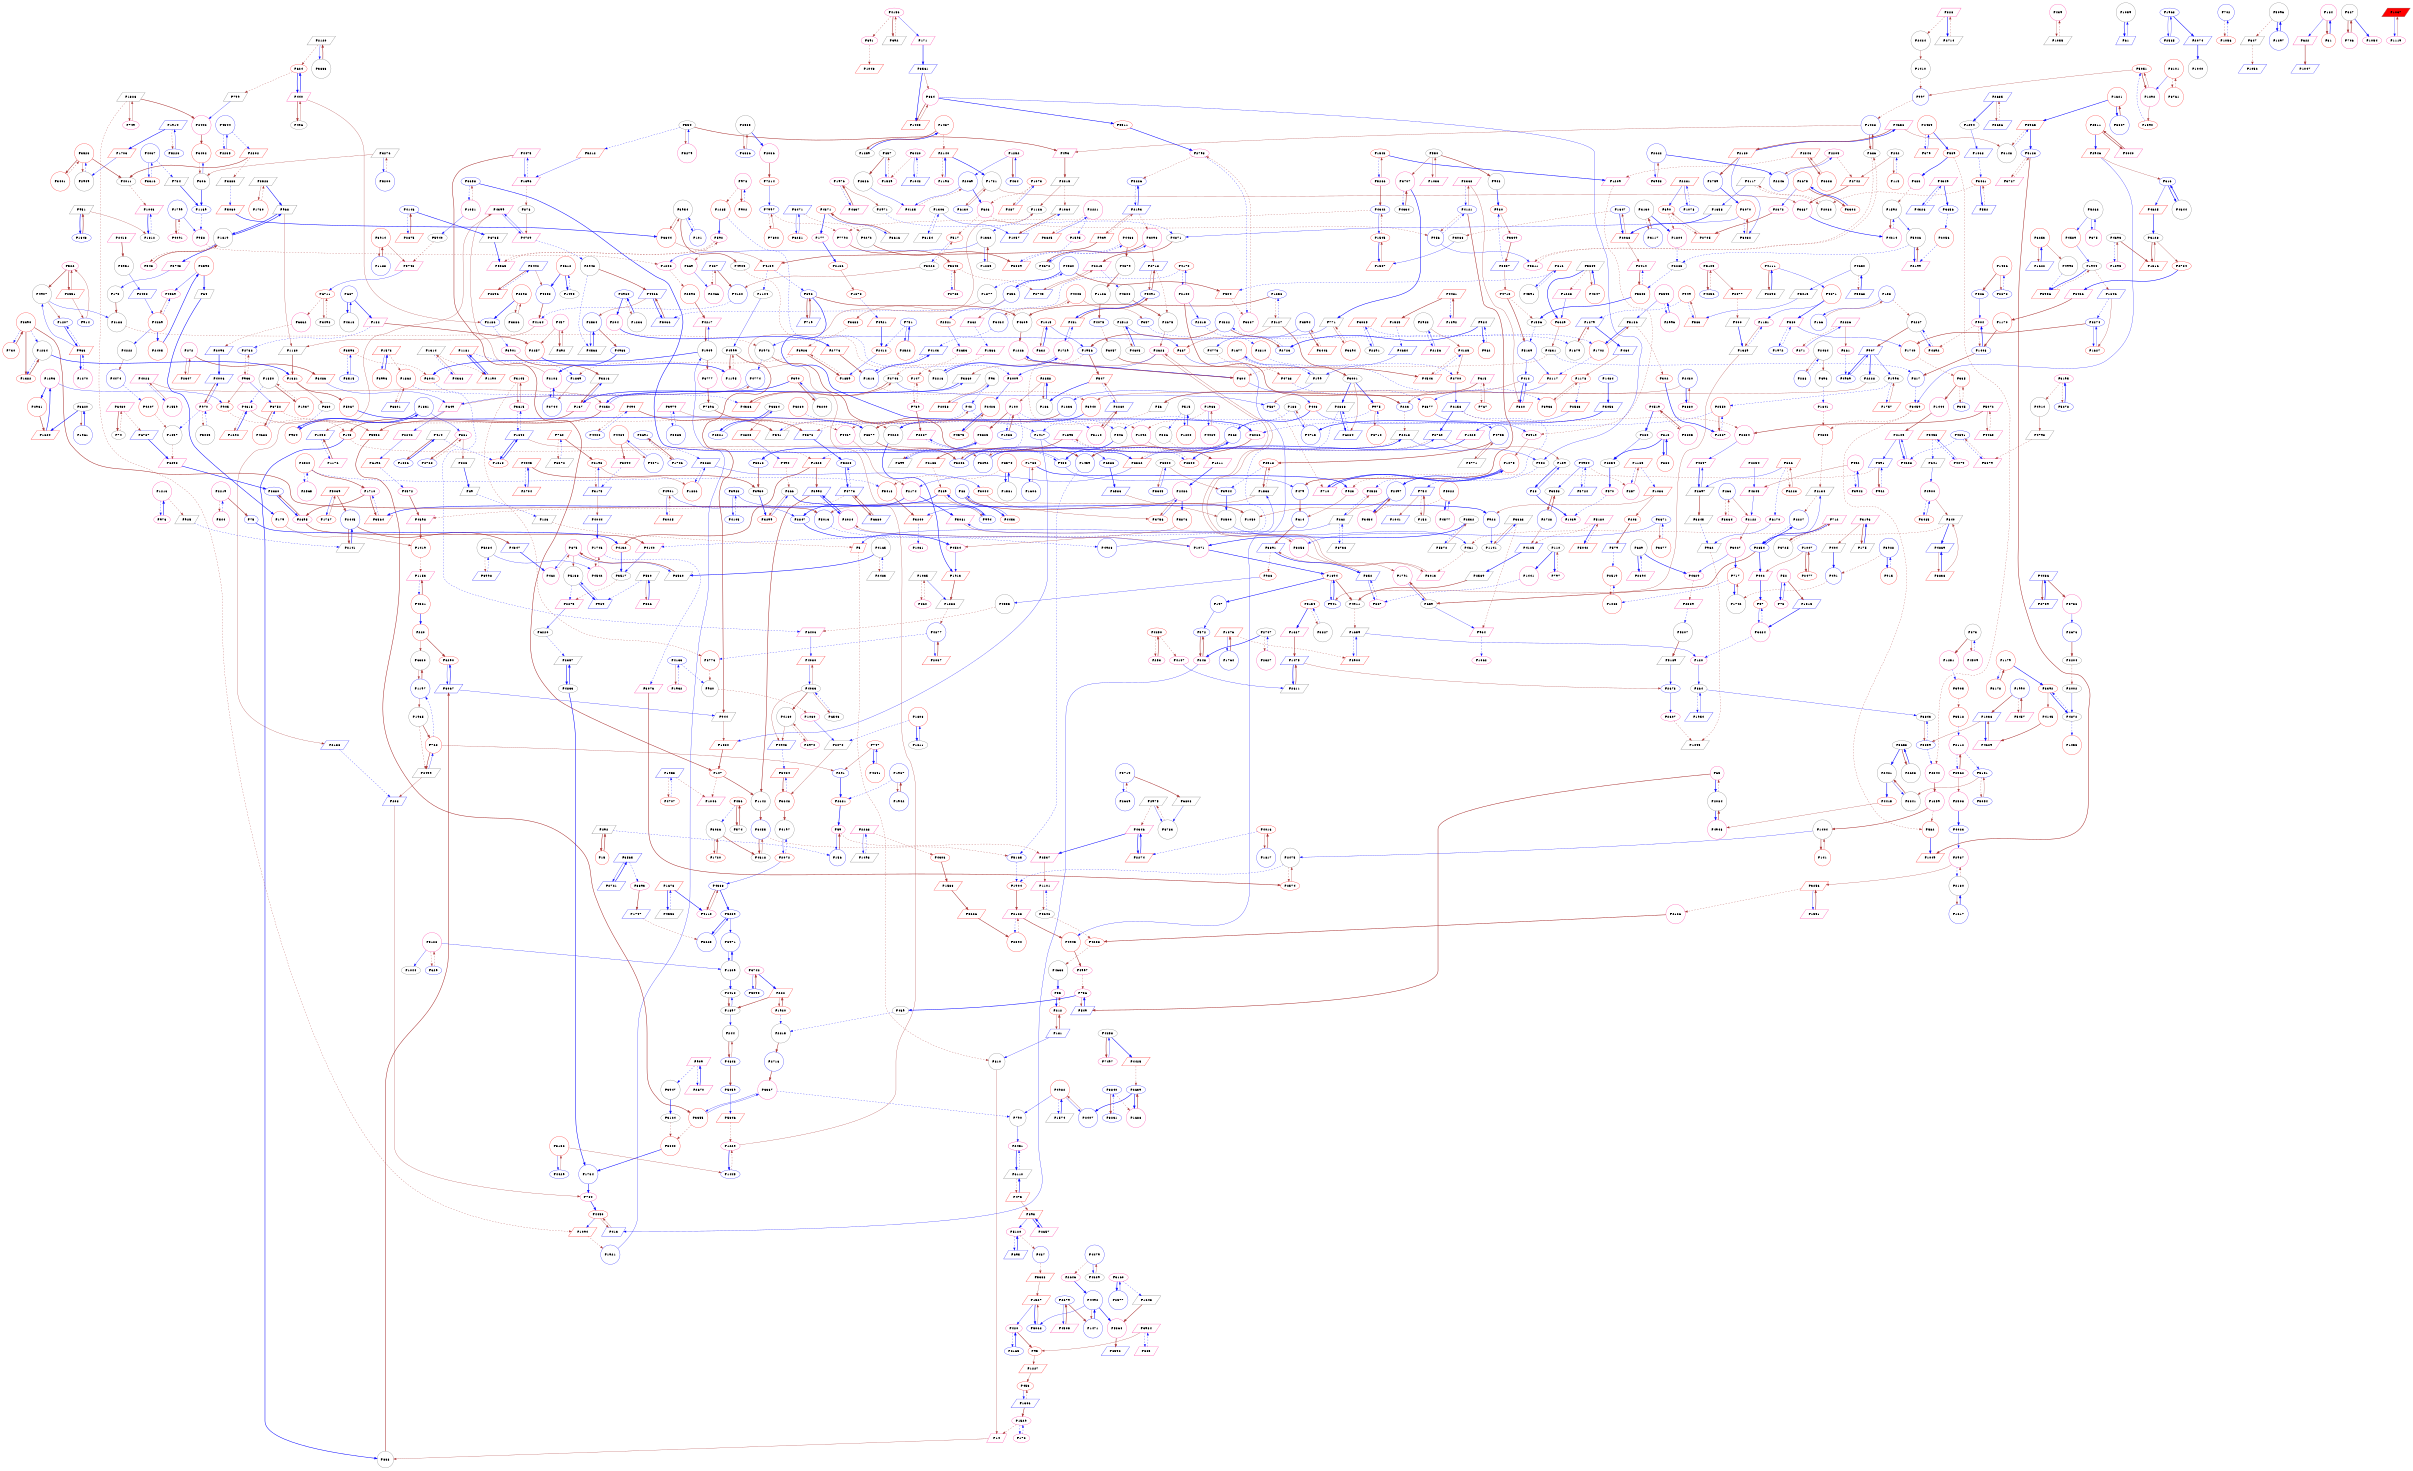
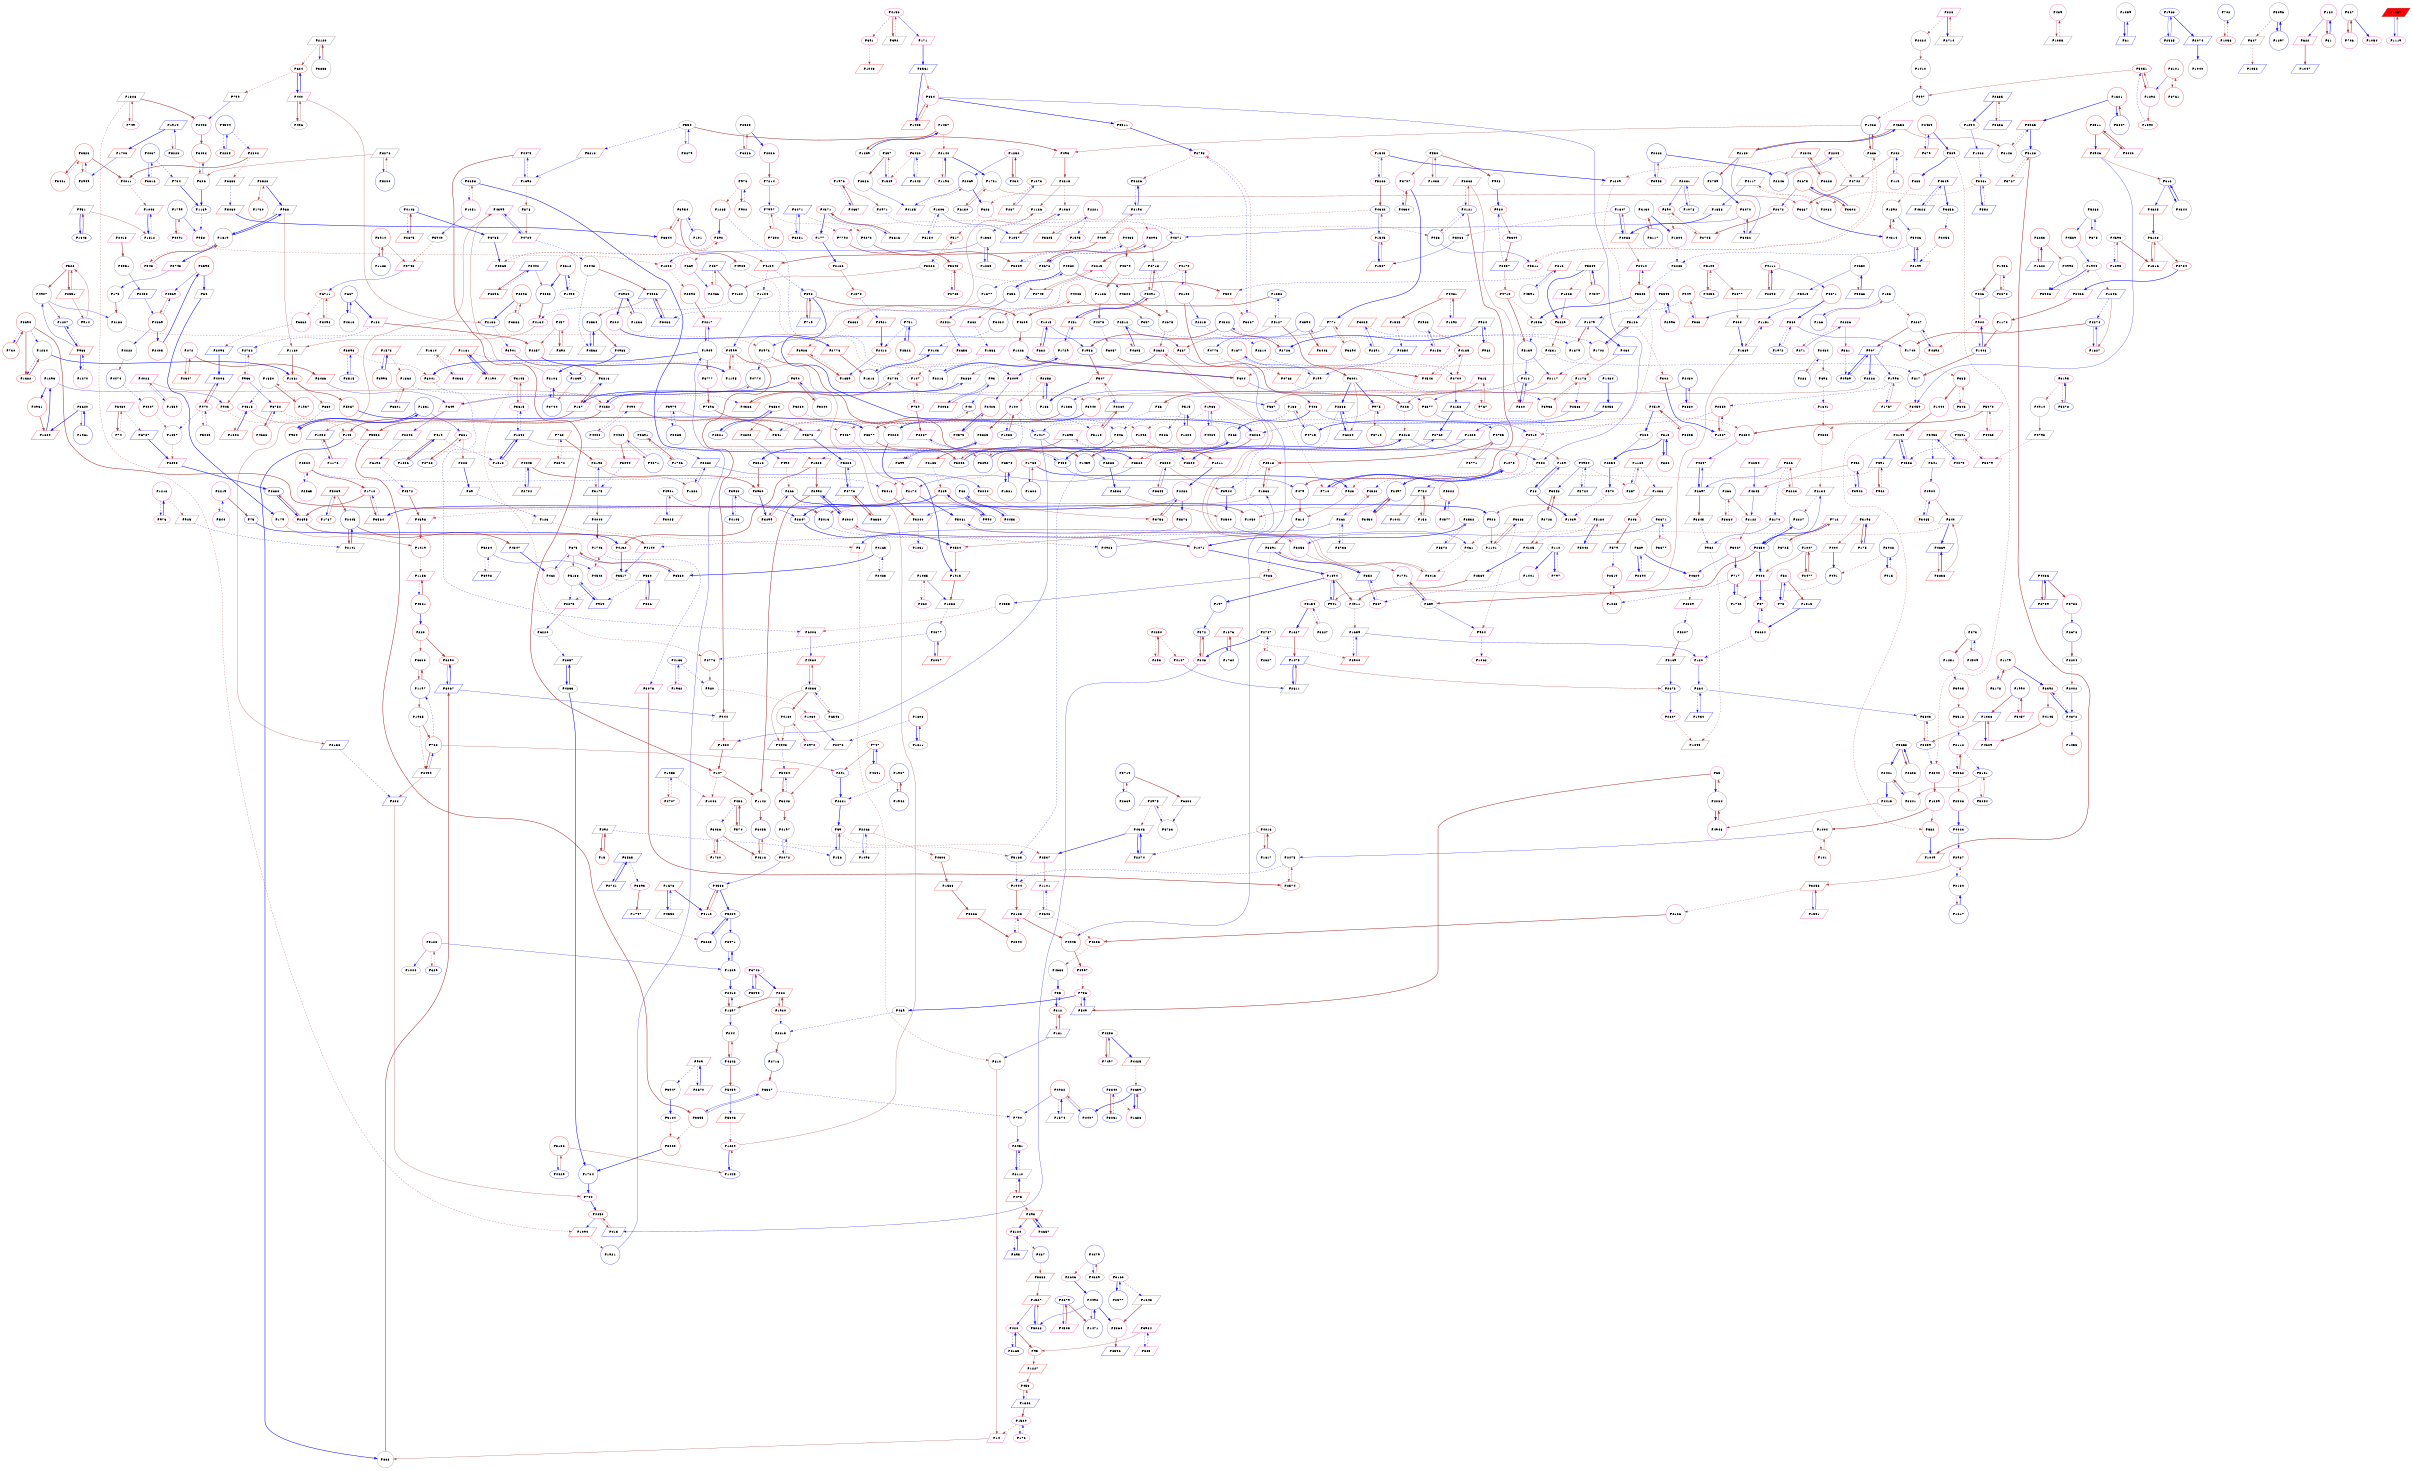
edge "P93" -> "P2053": color brown -> blue
edge "P1404" -> "P141": style bold -> dashed
